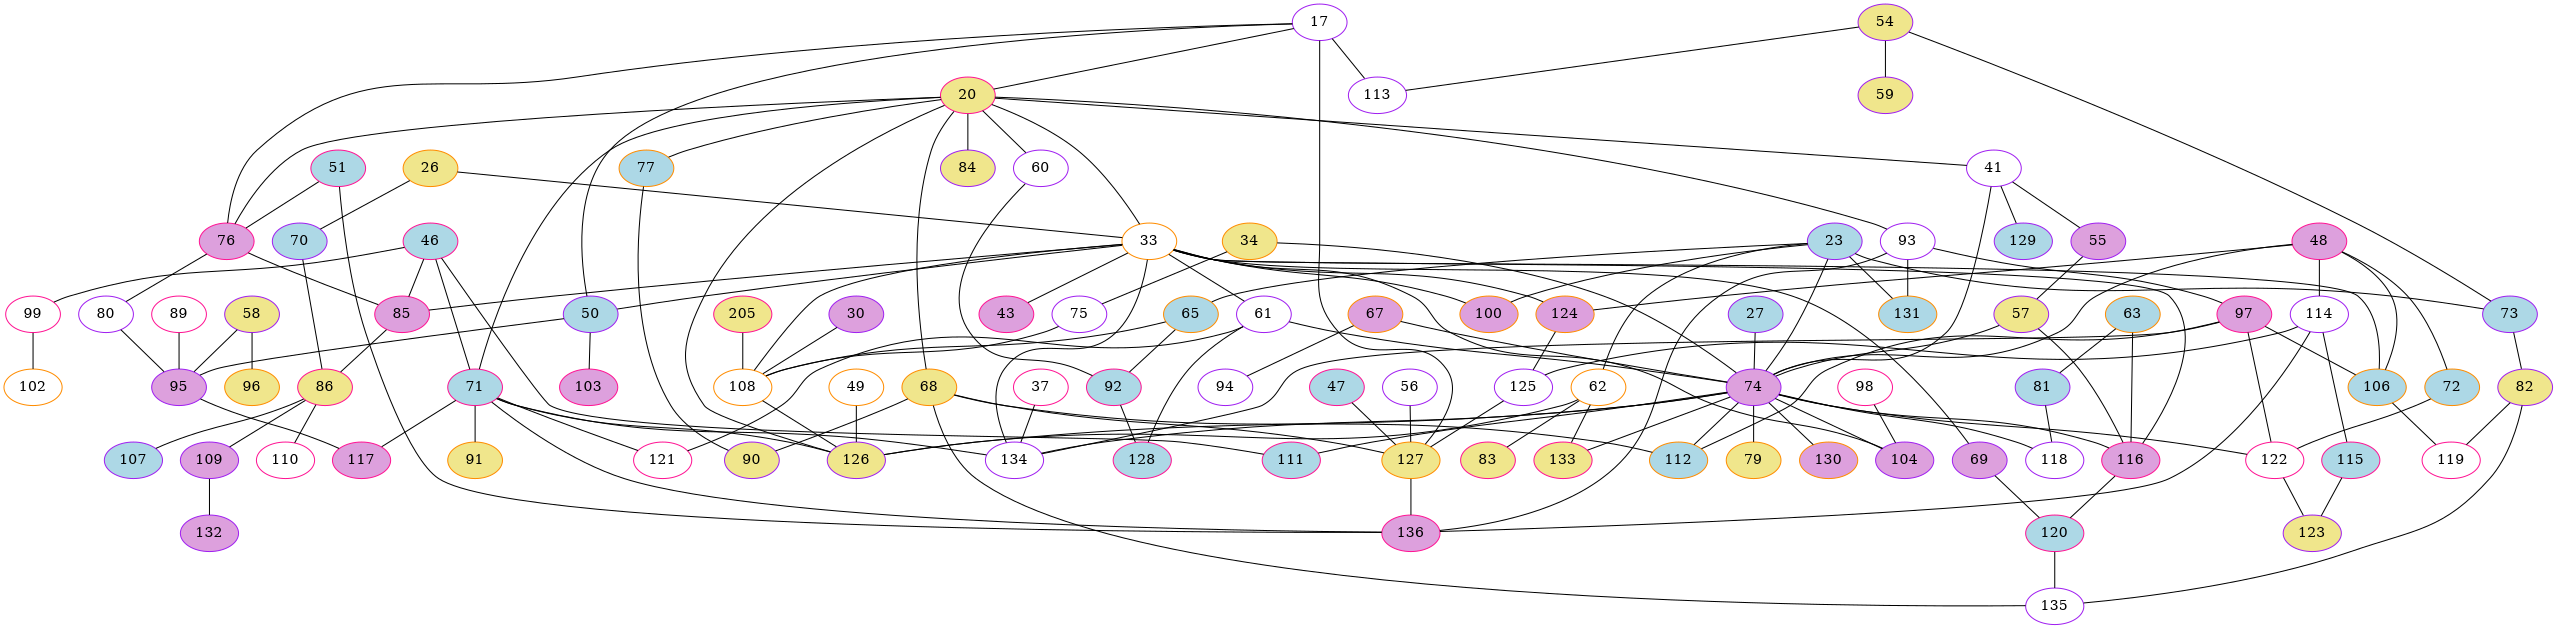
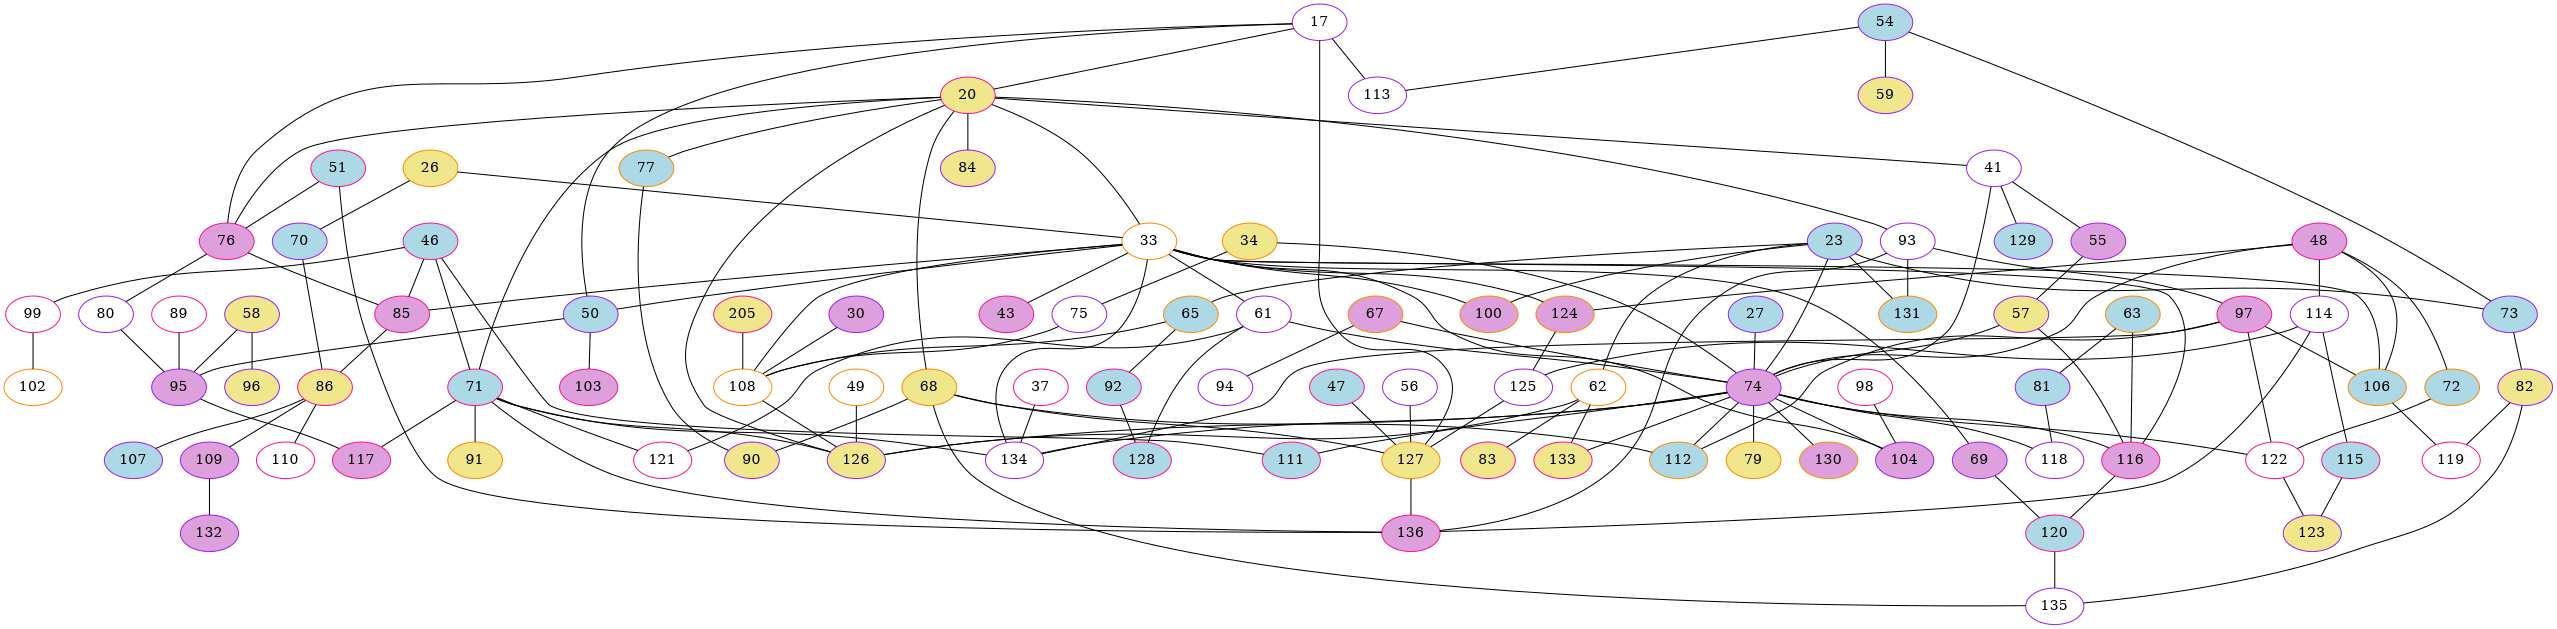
node "54": fillcolor khaki -> lightblue
node "60": removed
node "96": color darkorange -> purple
